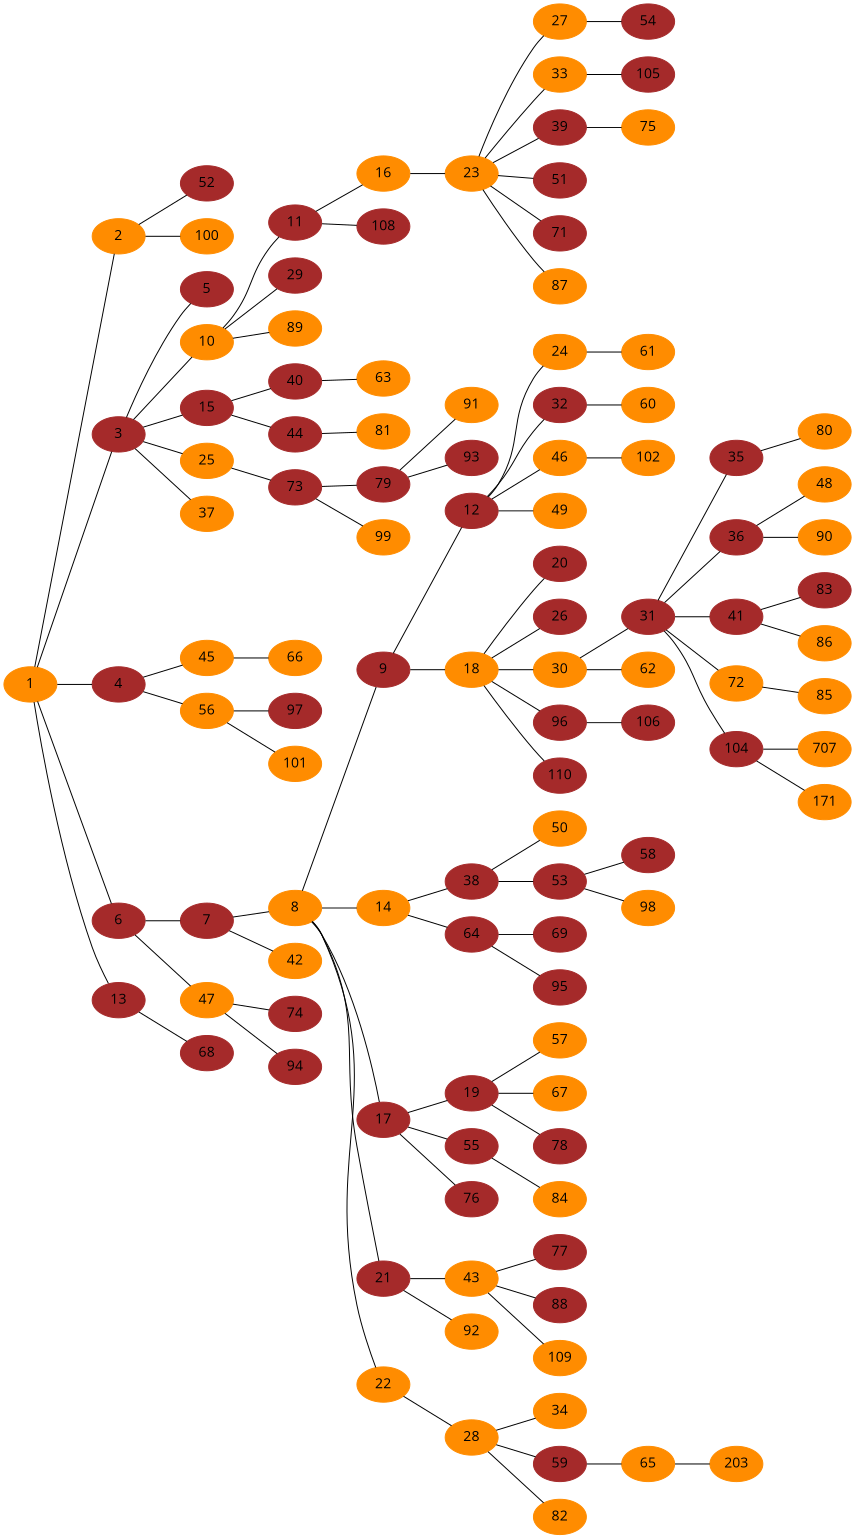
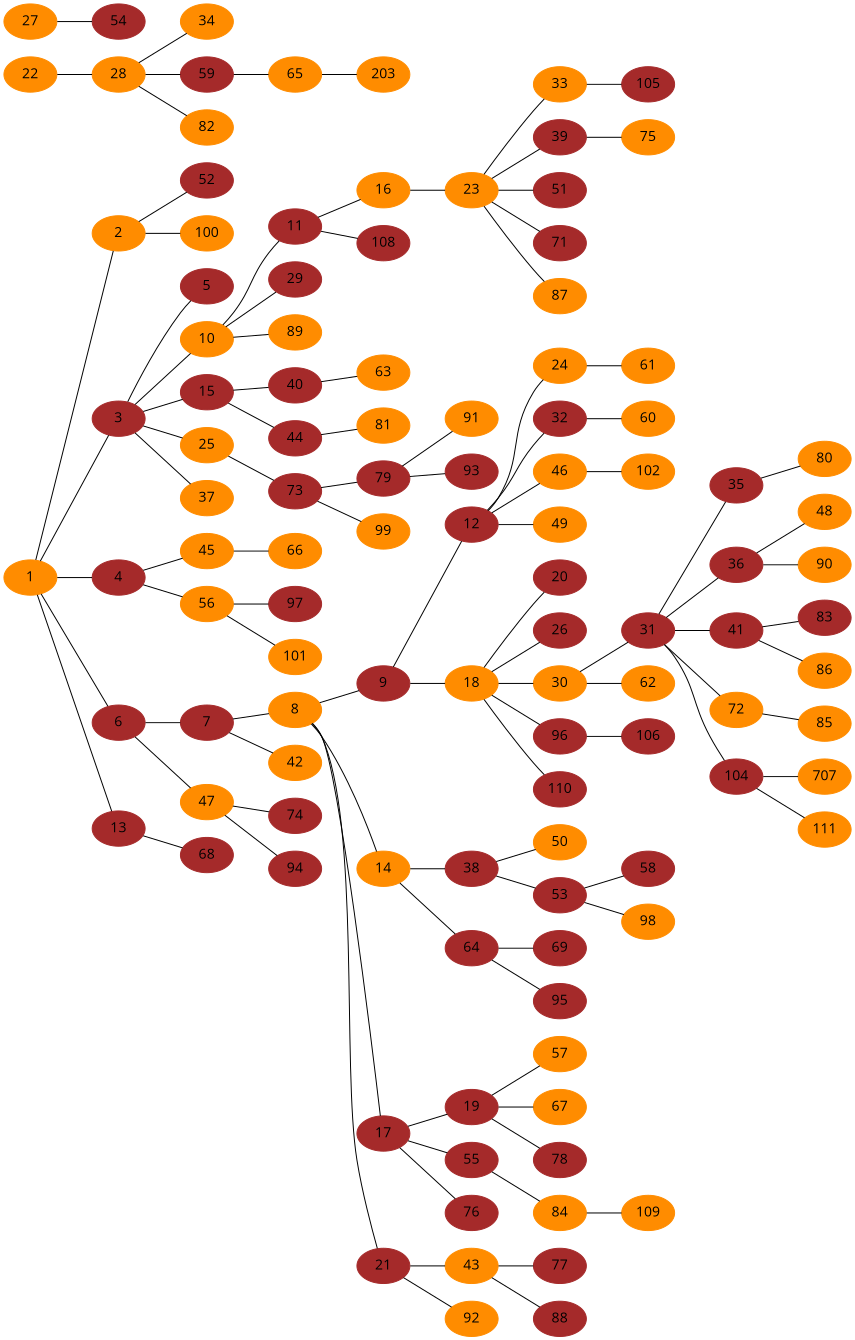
edge "27" -- "23": removed
node "171": label "171" -> "111"
edge "8" -- "22": removed
edge "43" -- "109": now "84" -- "109"
